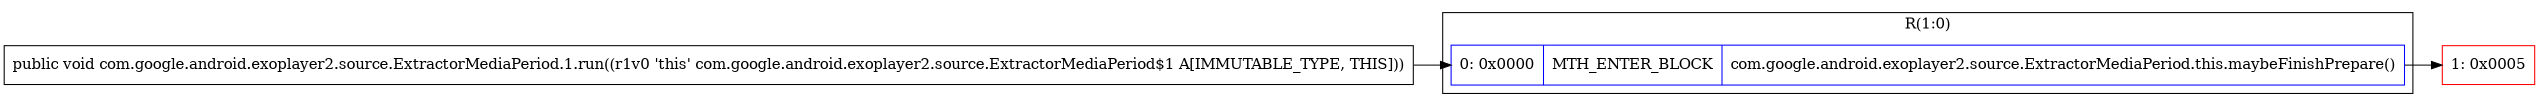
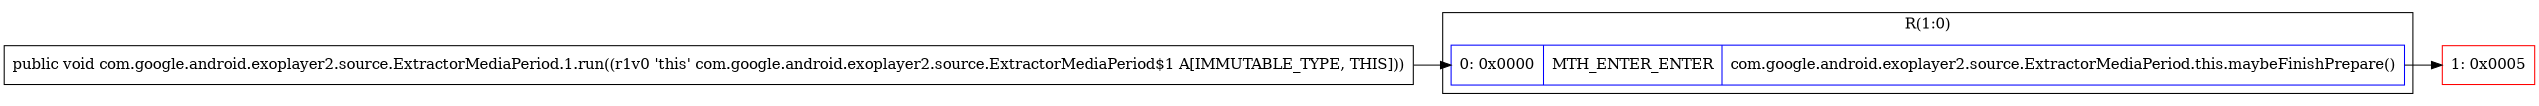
node "0: 0x0000": text "MTH_ENTER_BLOCK" -> "MTH_ENTER_ENTER"
